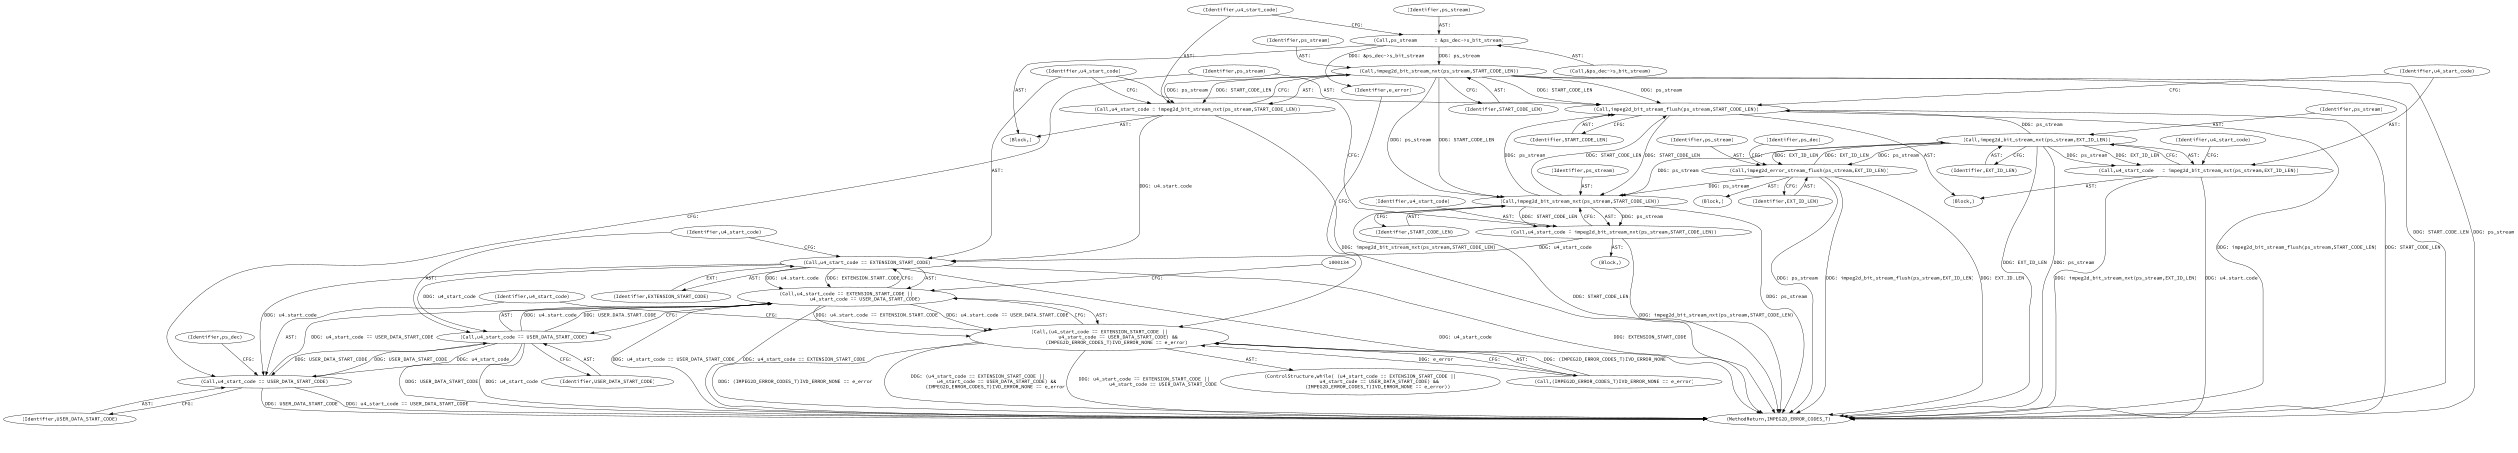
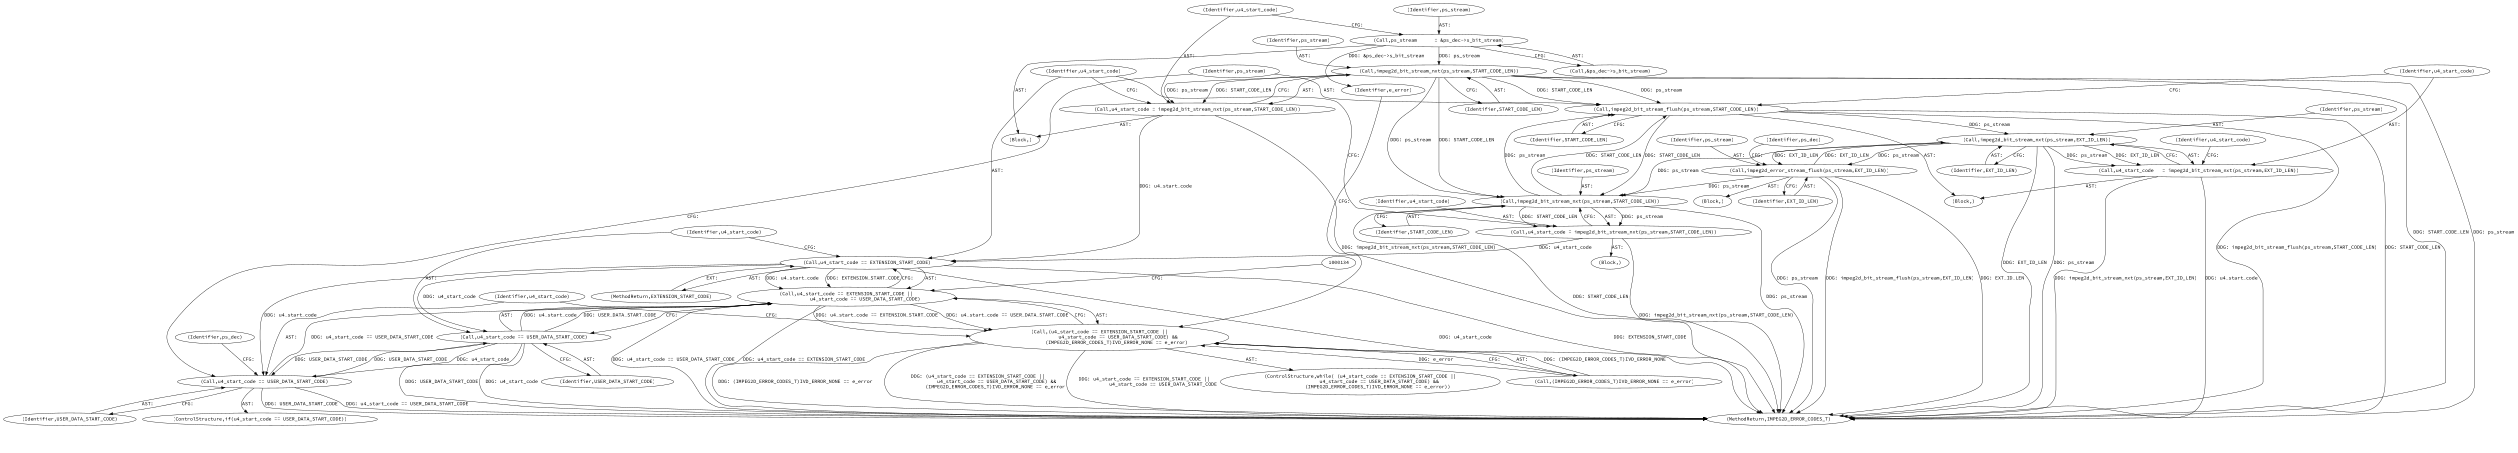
edge "(Call,ps_stream      = &ps_dec->s_bit_stream)" -> "(Call,&ps_dec->s_bit_stream)": added, label "CFG:"
edge "(Call,impeg2d_bit_stream_nxt(ps_stream,EXT_ID_LEN))" -> "(Call,impeg2d_bit_stream_flush(ps_stream,START_CODE_LEN))": reversed
node "(Identifier,EXTENSION_START_CODE)": label "(Identifier,EXTENSION_START_CODE)" -> "(MethodReturn,EXTENSION_START_CODE)"
node "(ControlStructure,if(u4_start_code == USER_DATA_START_CODE))": added
